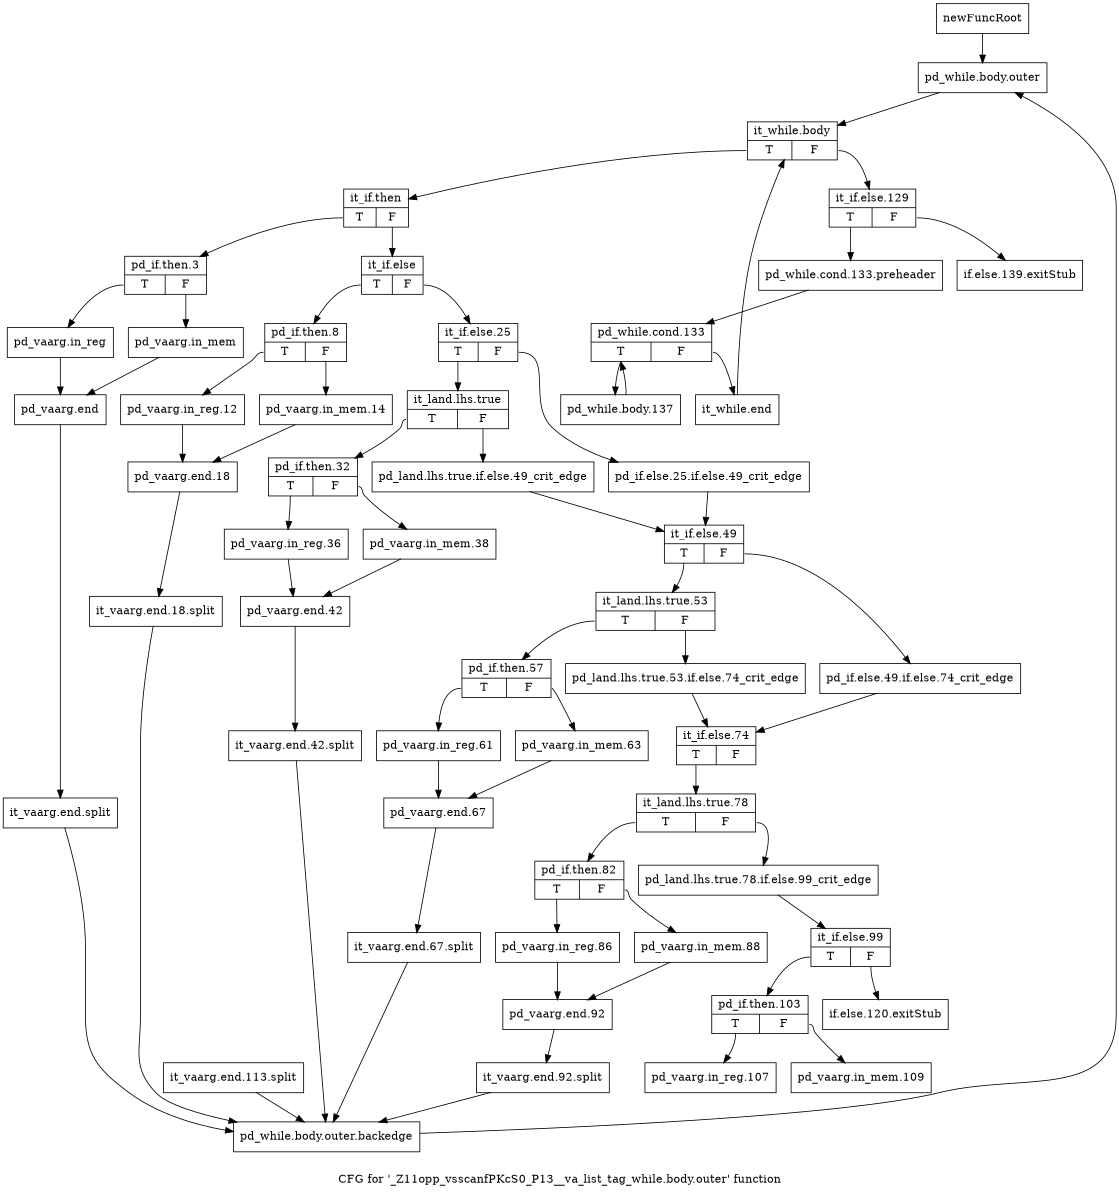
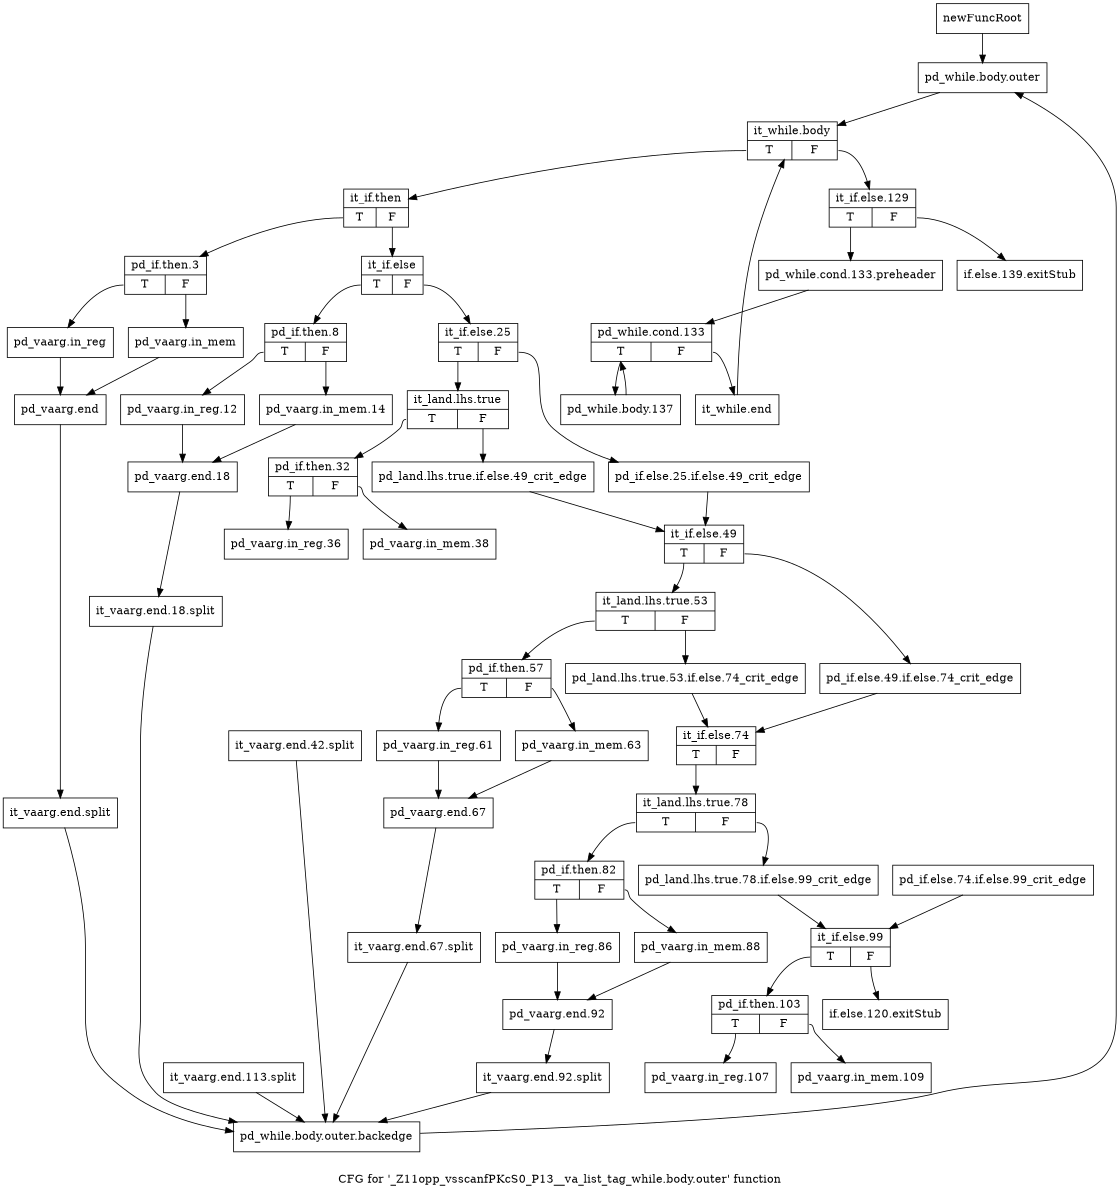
node "pd_vaarg.end.42": removed
node "pd_if.else.74.if.else.99_crit_edge": added
